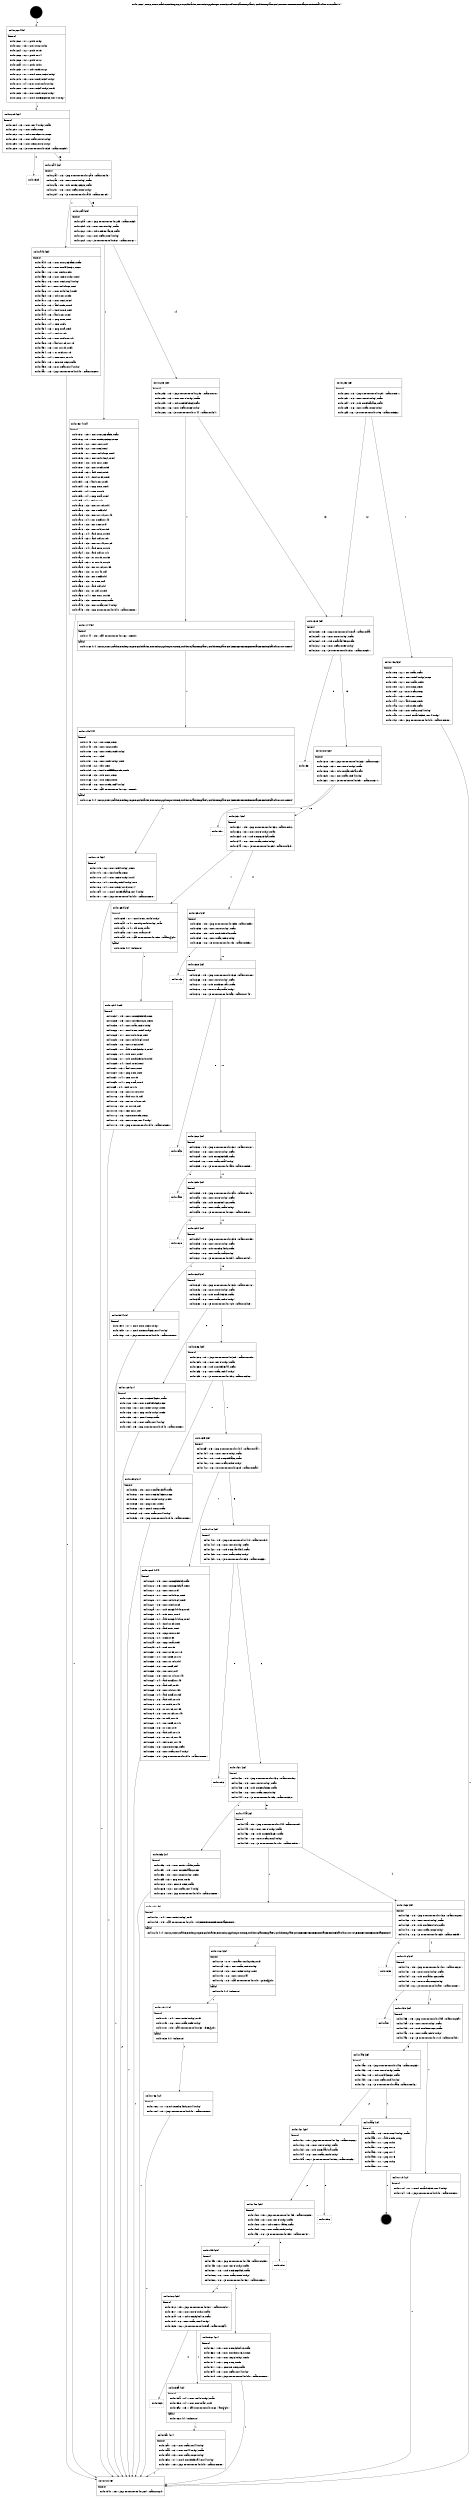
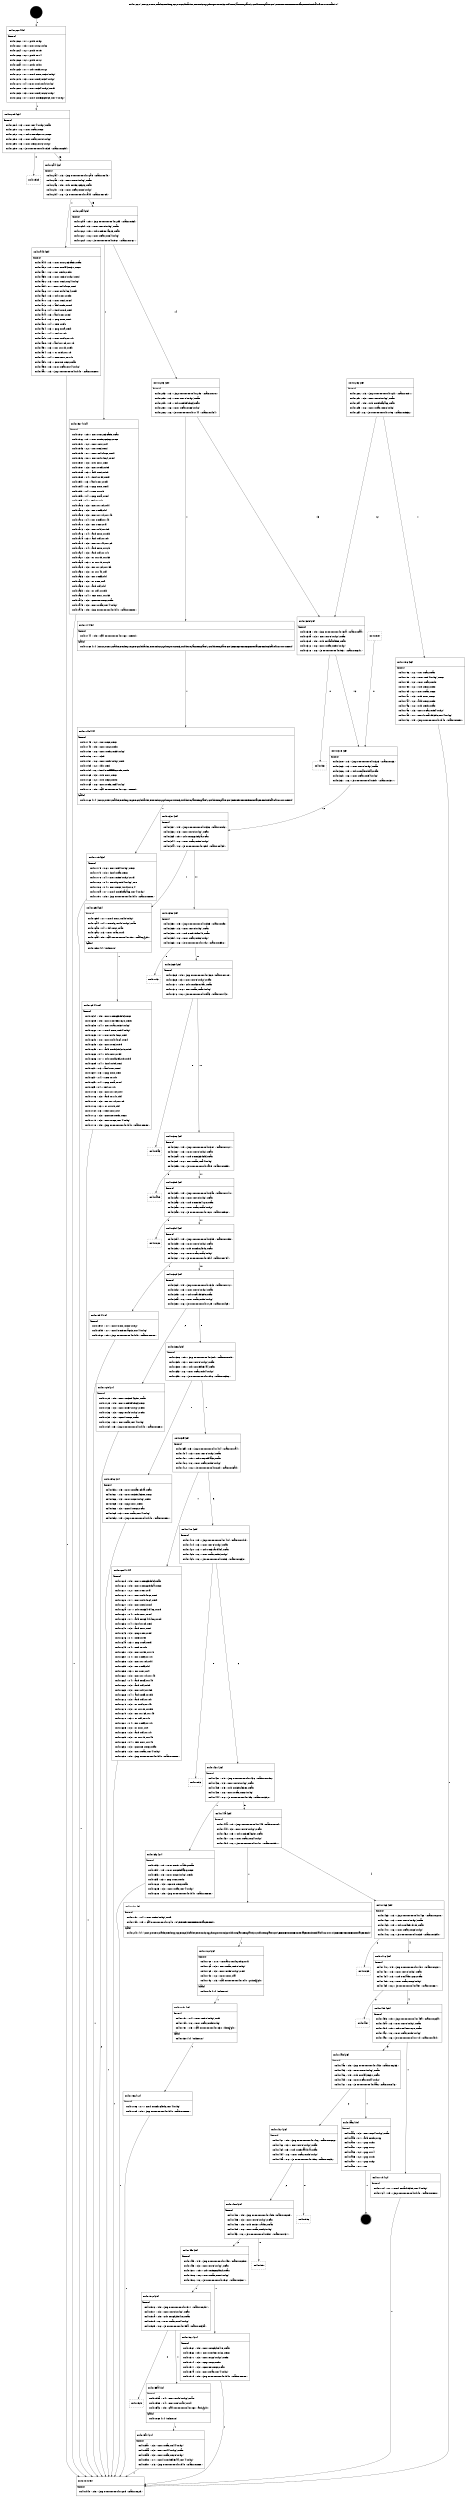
edge "0x40131e [25]" -> "0x4015d7": reversed
